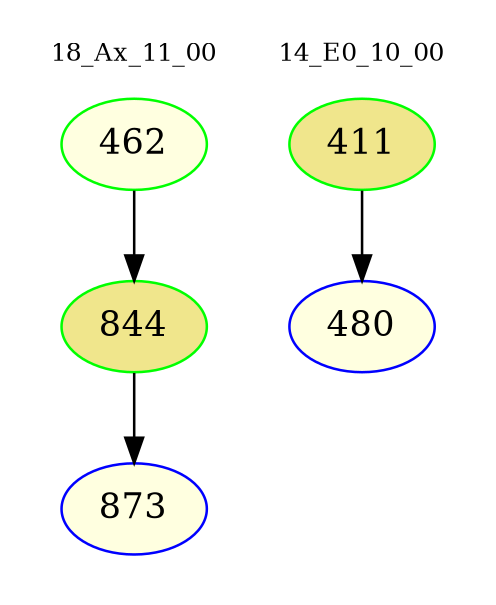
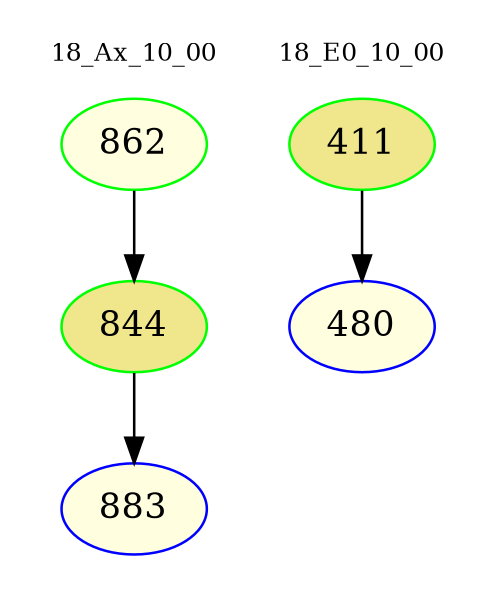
cluster "18_Ax_11_00": label "18_Ax_11_00" -> "18_Ax_10_00"
cluster "14_E0_10_00": label "14_E0_10_00" -> "18_E0_10_00"
node "462": label "462" -> "862"
node "873": label "873" -> "883"
